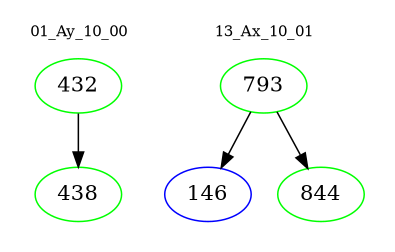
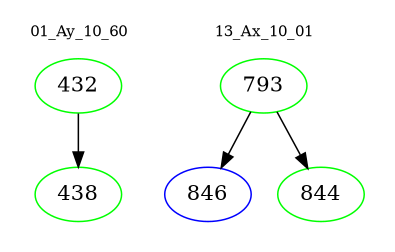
cluster "01_Ay_10_00": label "01_Ay_10_00" -> "01_Ay_10_60"
node "146": label "146" -> "846"
